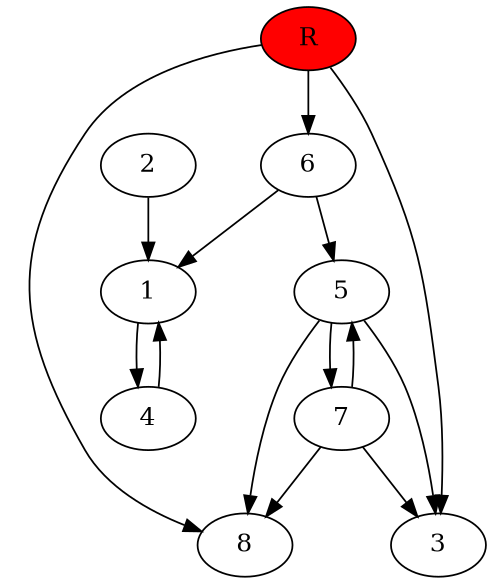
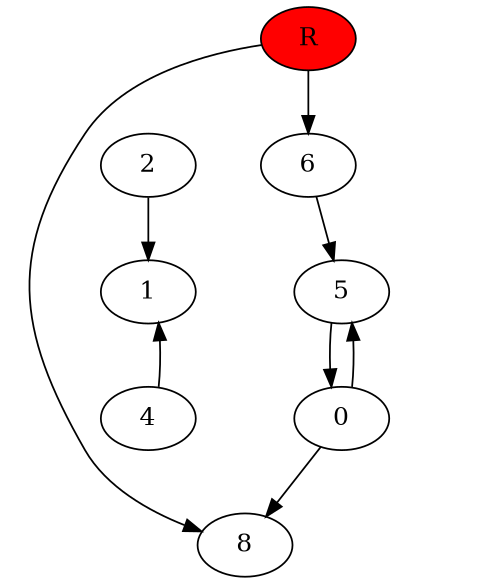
edge "6" -> "1": removed
edge "1" -> "4": removed
edge "5" -> "8": removed
node "7": label "7" -> "0"
node "3": removed
